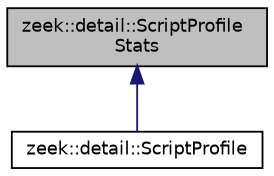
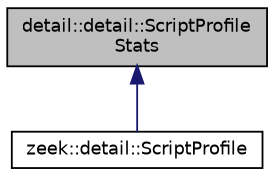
node "zeek::detail::ScriptProfile Stats": label "zeek::detail::ScriptProfile Stats" -> "detail::detail::ScriptProfile Stats"
